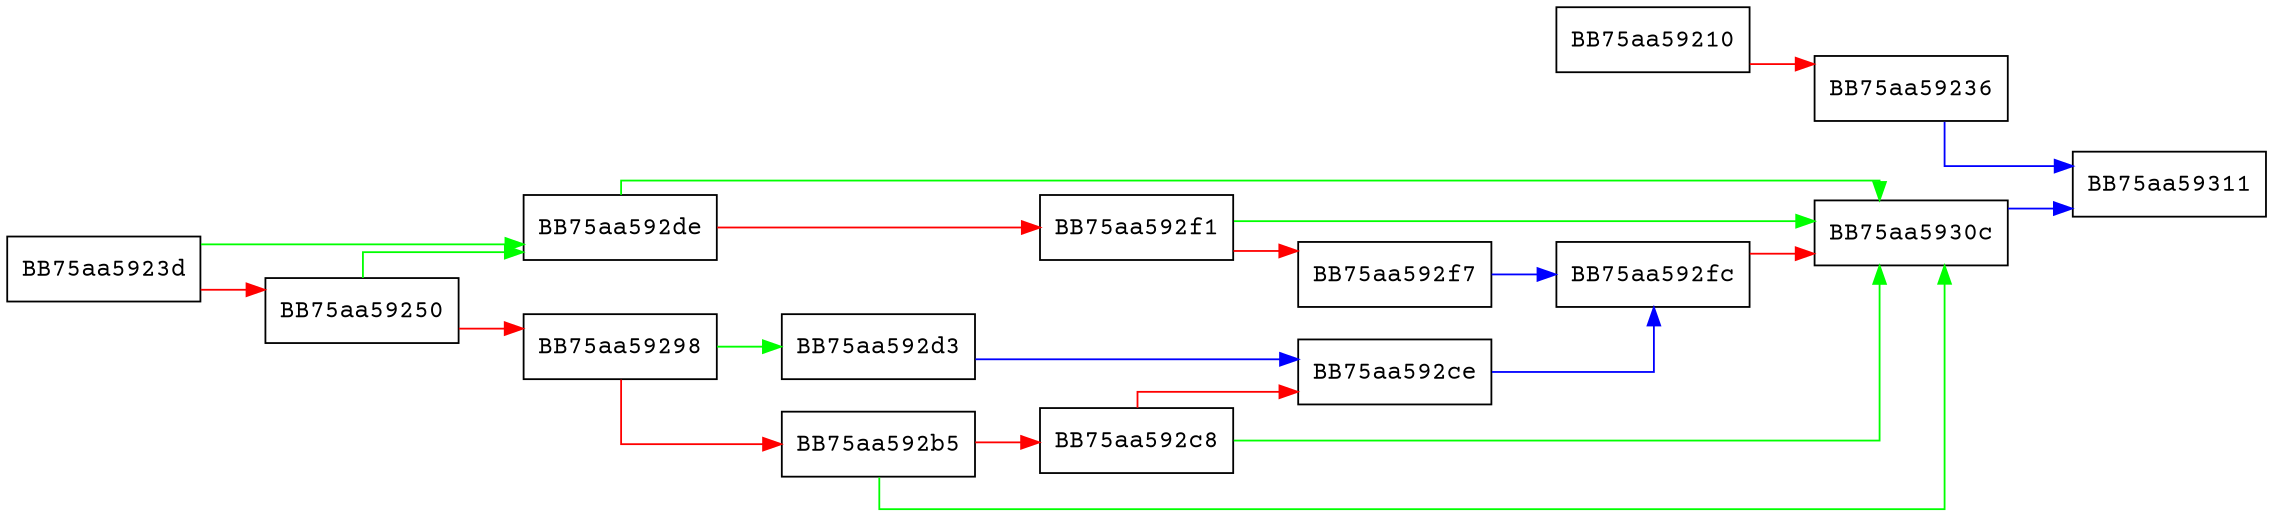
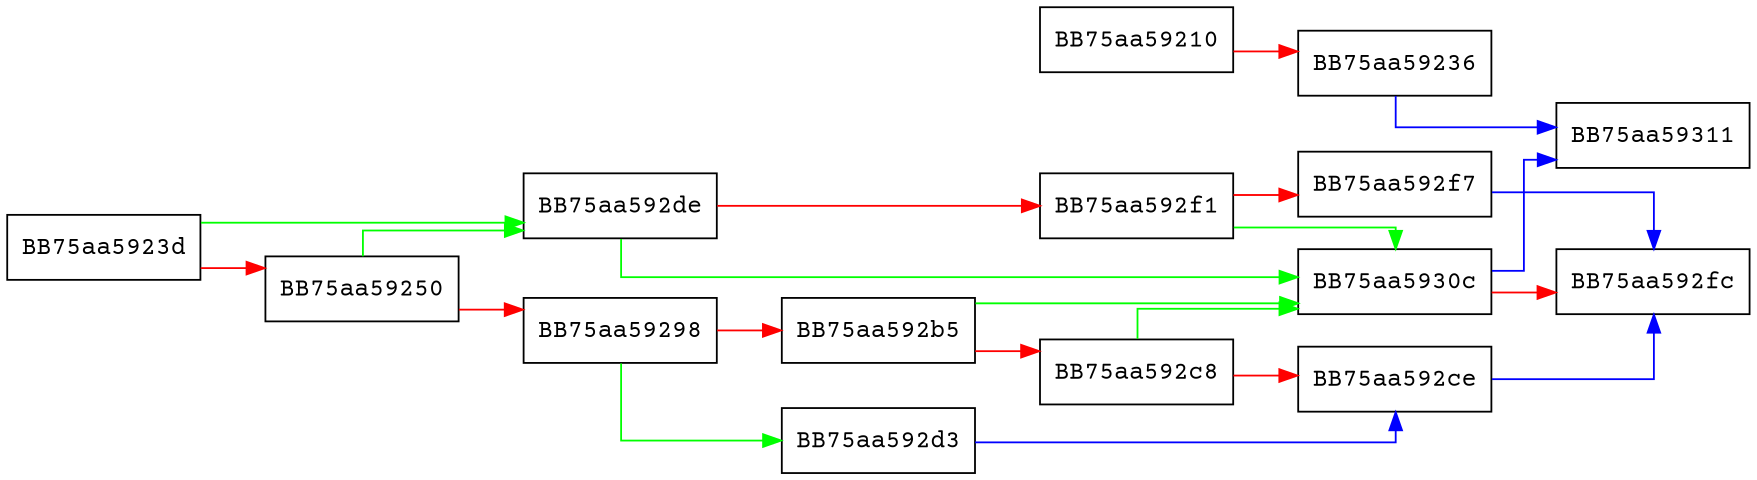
edge "BB75aa592fc" -> "BB75aa5930c": reversed
